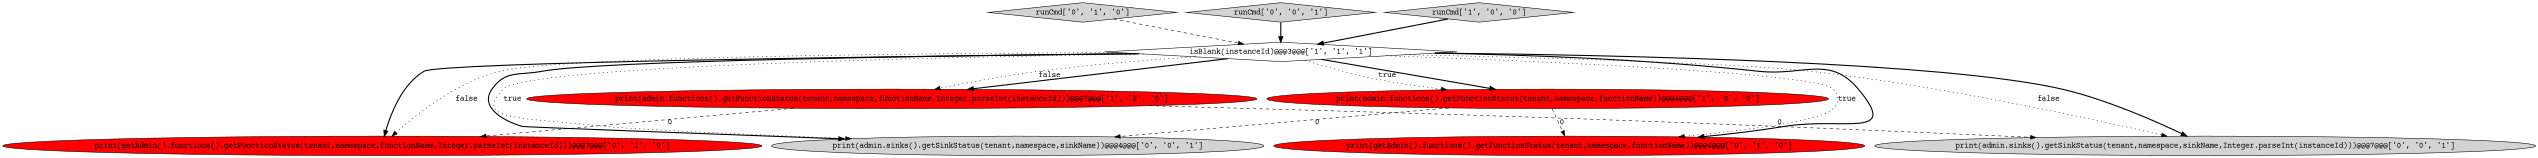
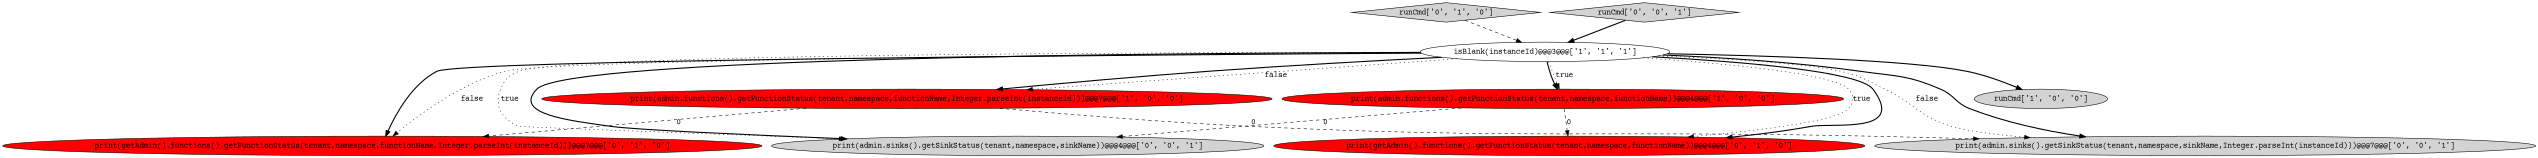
node "runCmd['1', '0', '0']": shape diamond -> ellipse
edge "runCmd['1', '0', '0']" -> "isBlank(instanceId)@@@3@@@['1', '1', '1']": reversed
node "isBlank(instanceId)@@@3@@@['1', '1', '1']": shape diamond -> ellipse
